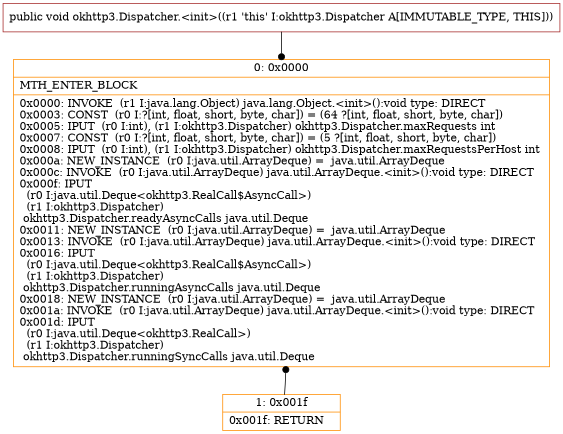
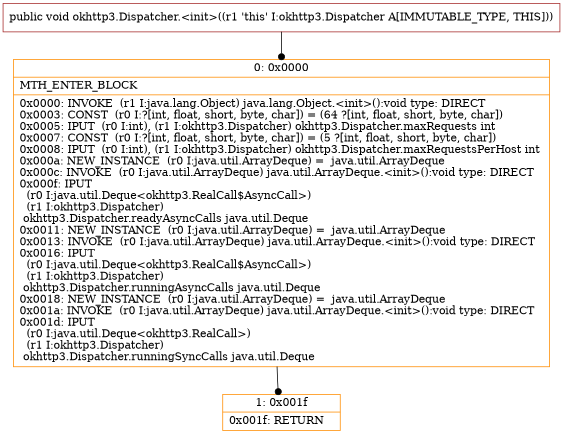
edge "1: 0x001f" -> "0: 0x0000": reversed
